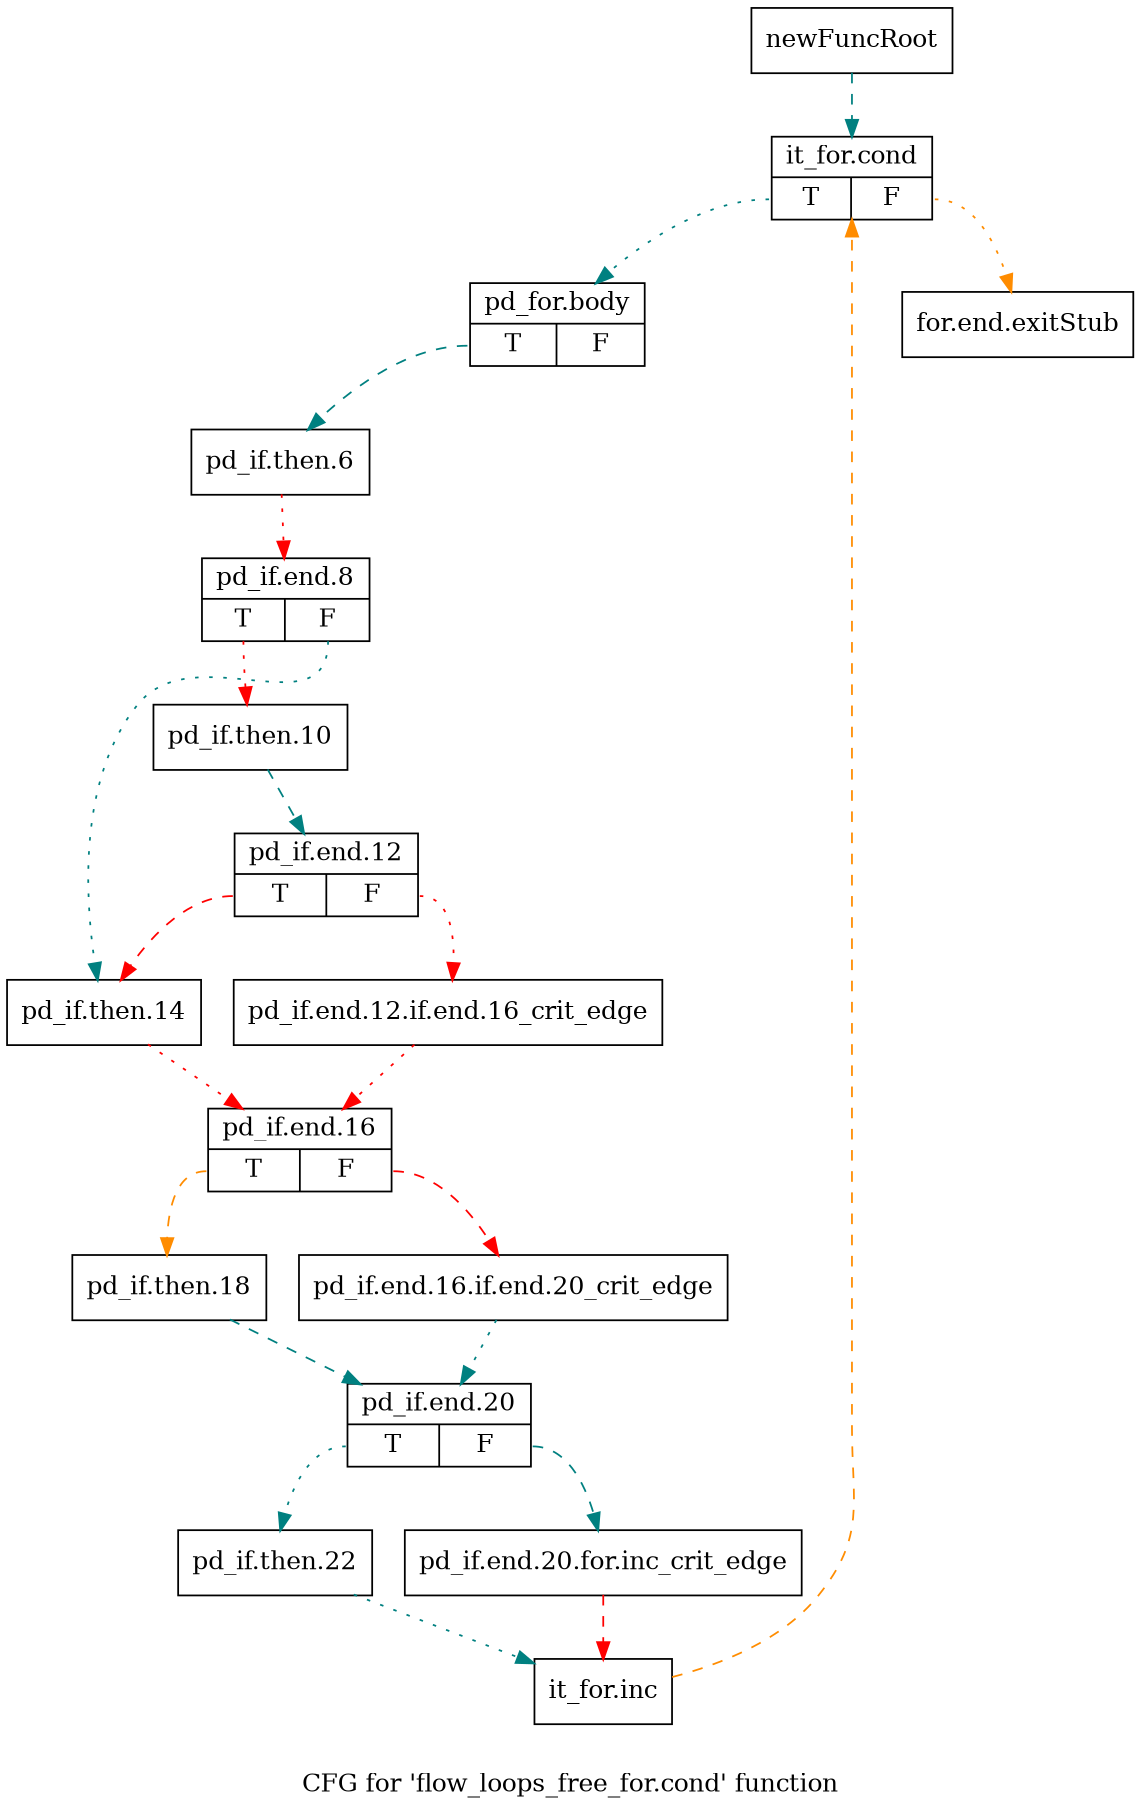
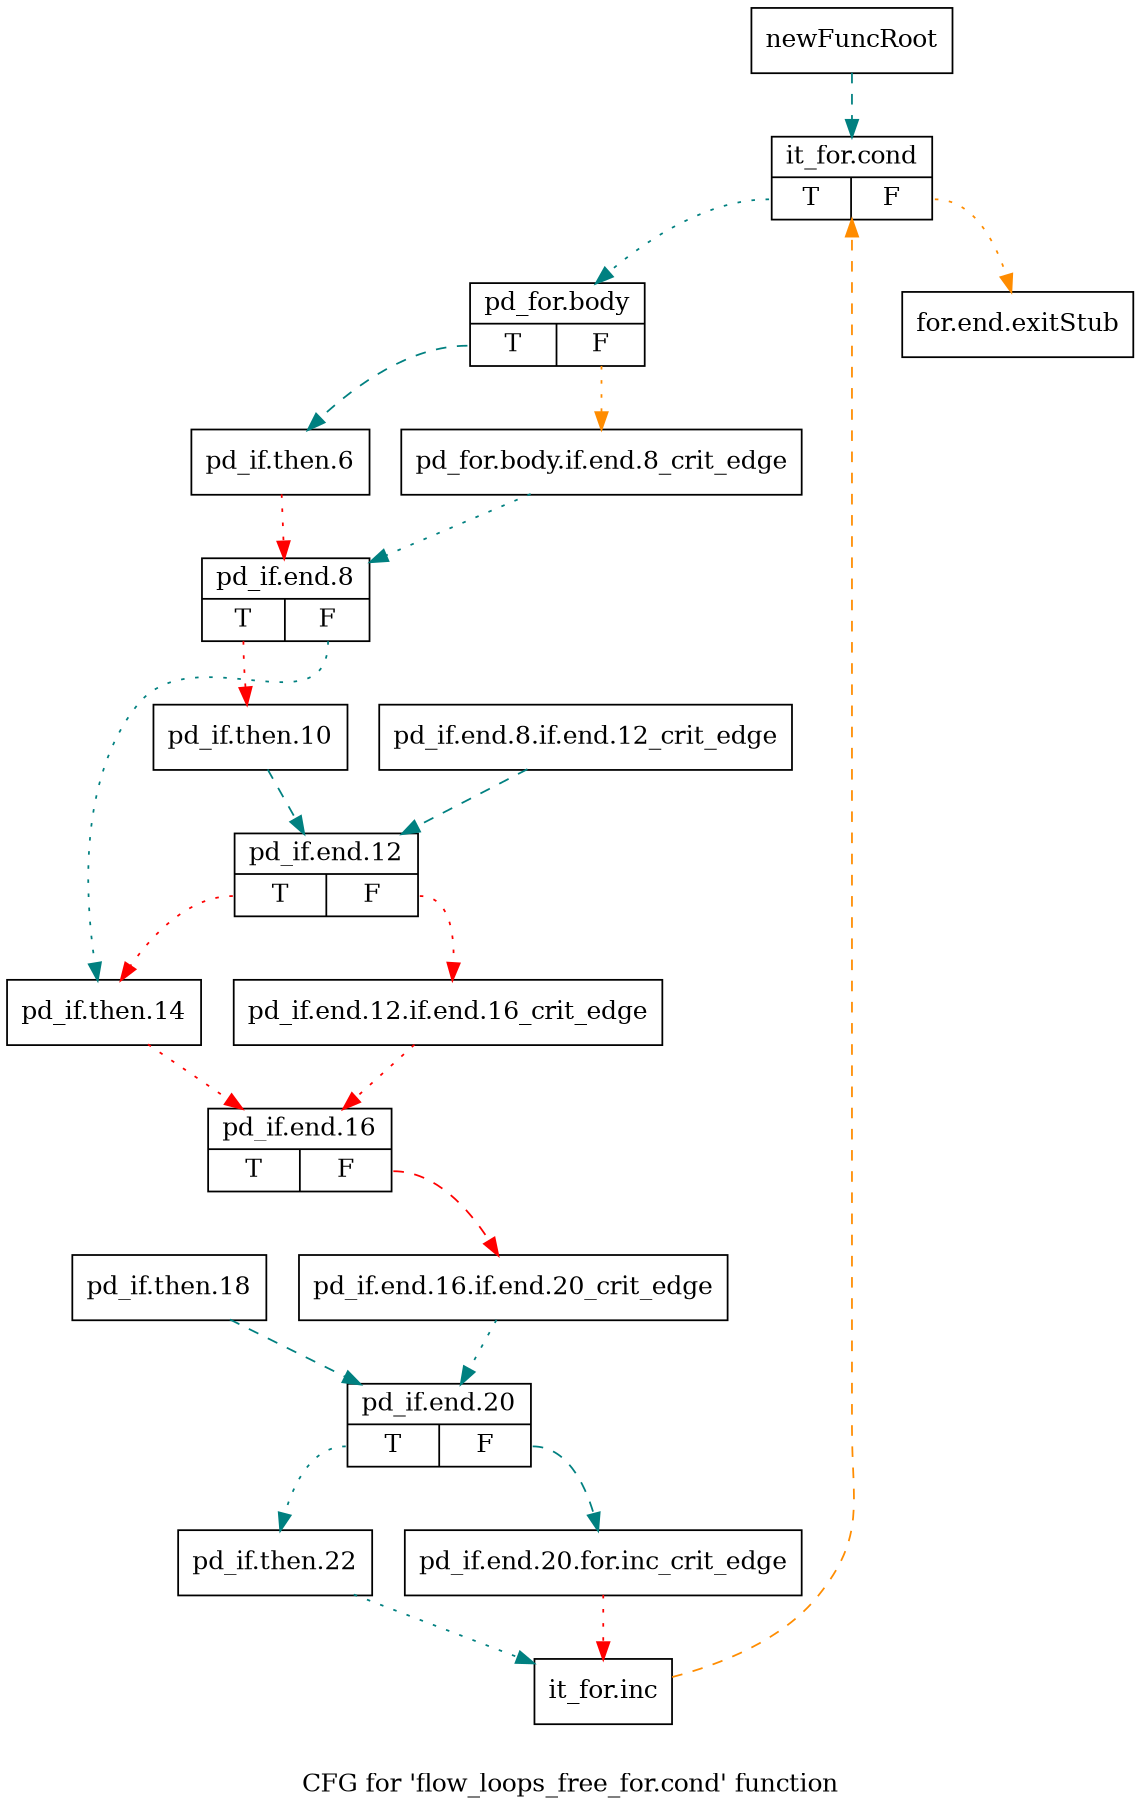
node "pd_for.body.if.end.8_crit_edge": added
node "pd_if.end.8.if.end.12_crit_edge": added
edge "pd_if.end.12" -> "pd_if.then.14": style dashed -> dotted
edge "pd_if.end.16" -> "pd_if.then.18": removed
edge "pd_if.end.20.for.inc_crit_edge" -> "it_for.inc": style dashed -> dotted
